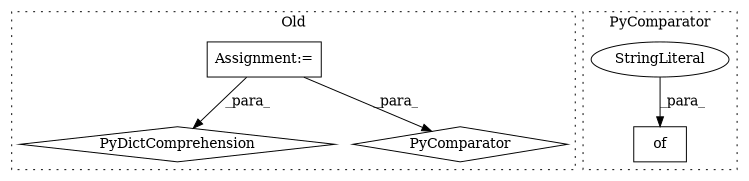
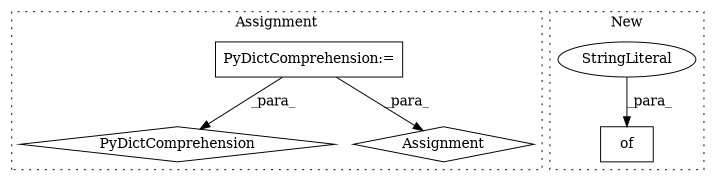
cluster "Old": label "Old" -> "Assignment"
cluster "PyComparator": label "PyComparator" -> "New"
node "Assignment:=": label "Assignment:=" -> "PyDictComprehension:="
node "PyComparator": label "PyComparator" -> "Assignment"
